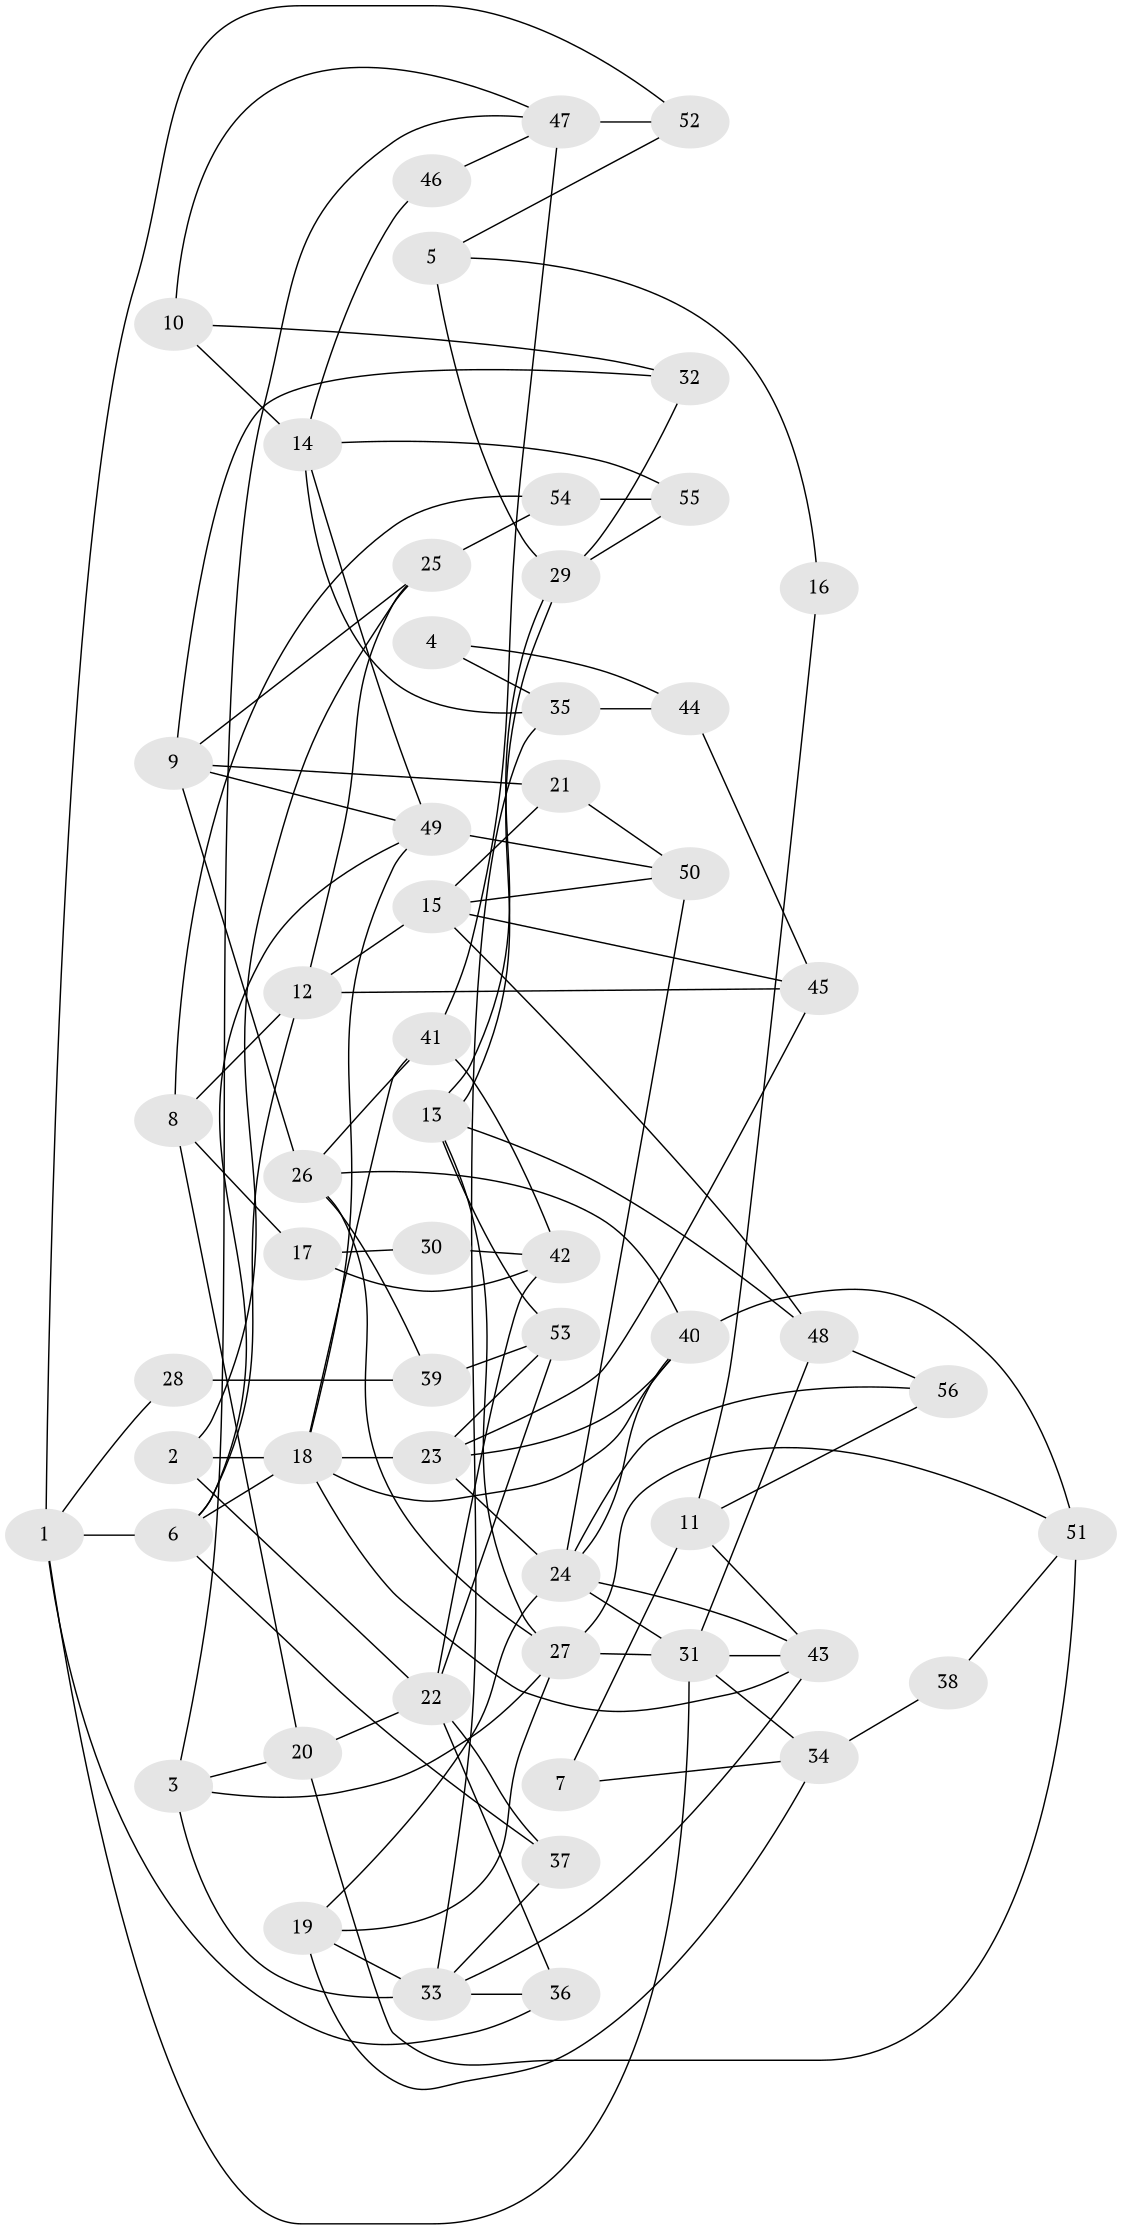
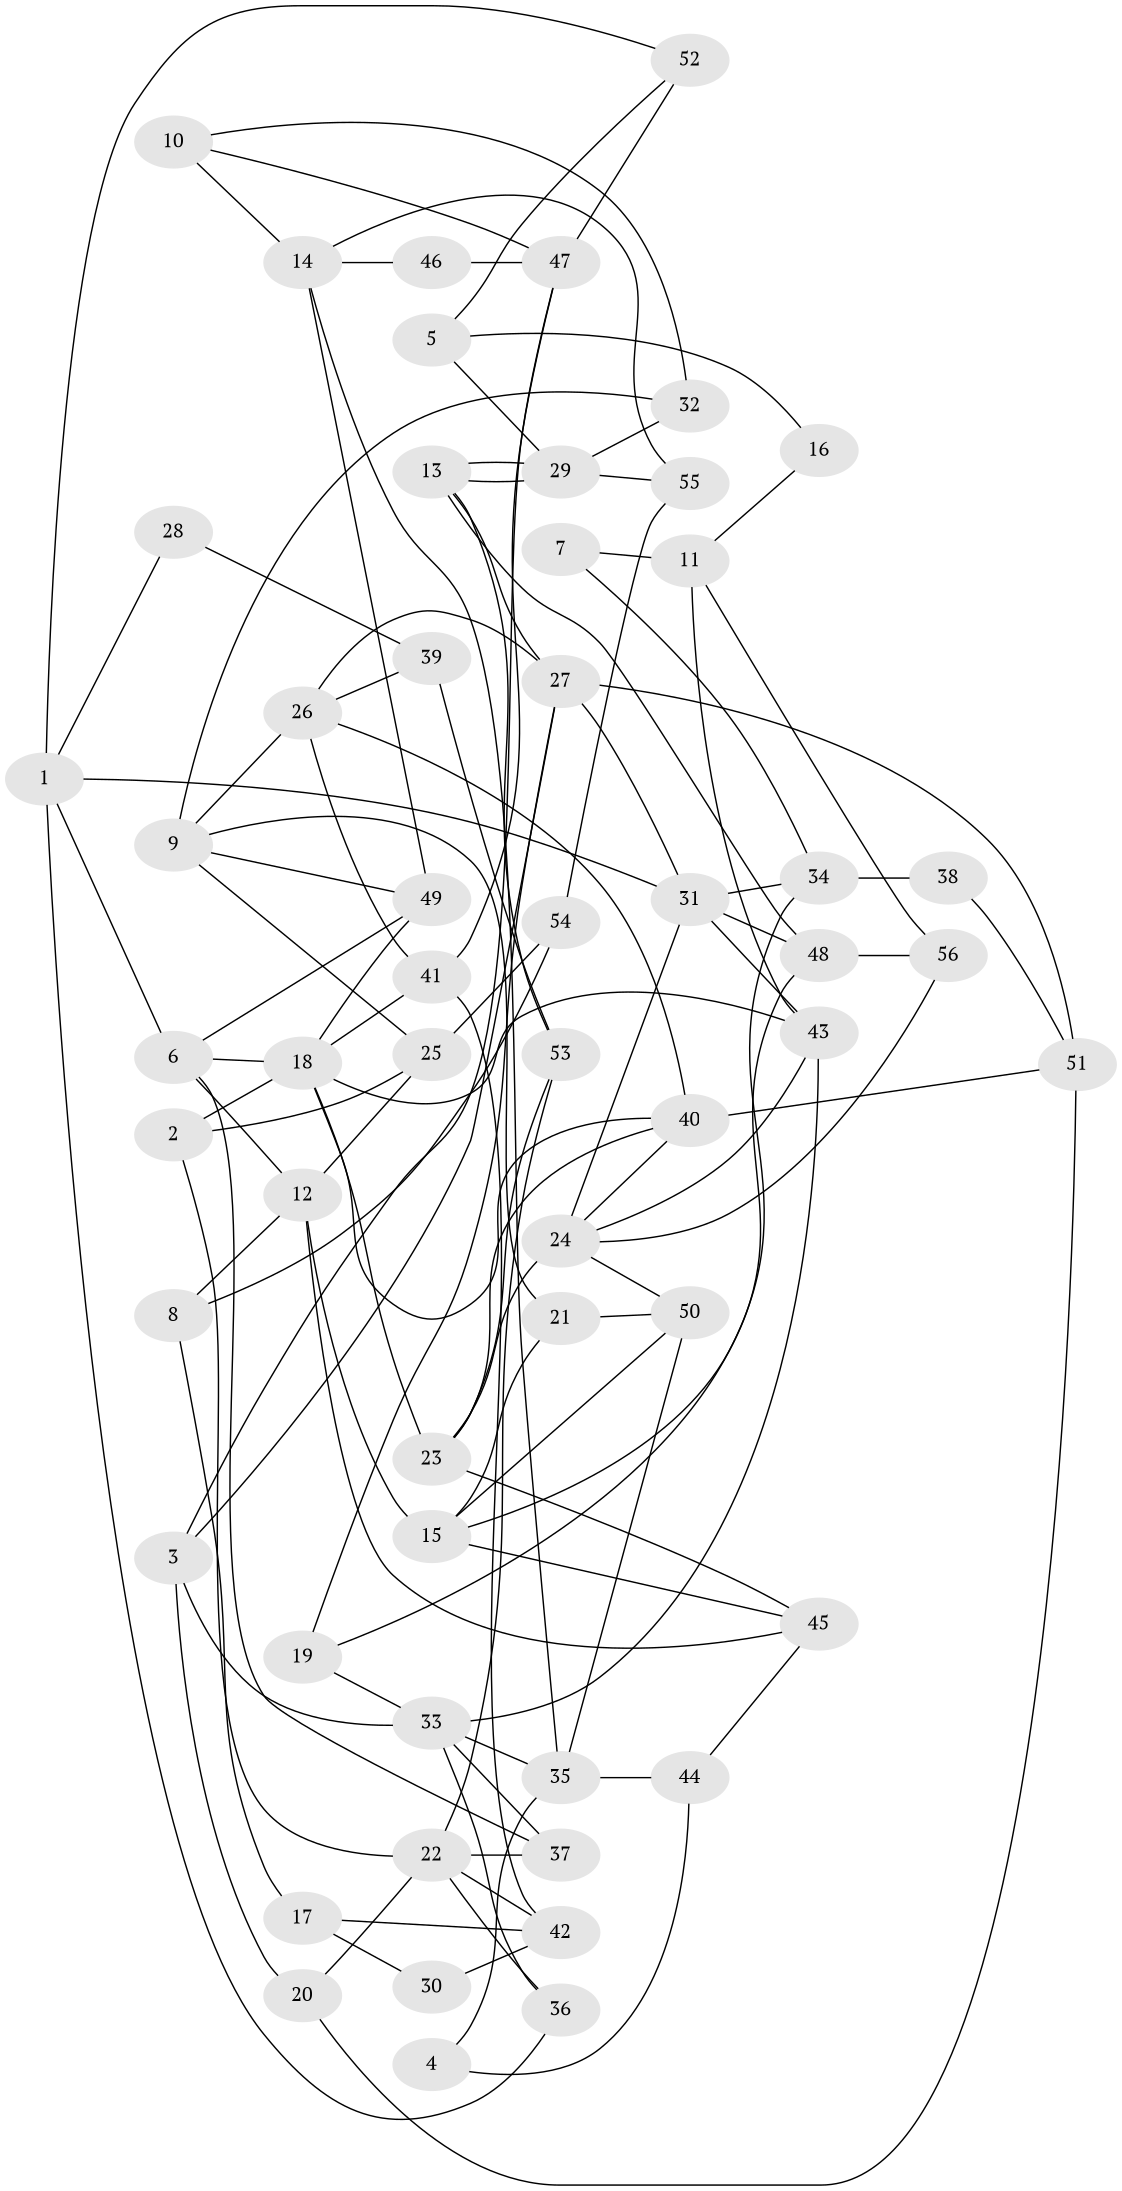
edge "49" -- "50": now "35" -- "50"
edge "8" -- "20": removed
edge "24" -- "19": removed
